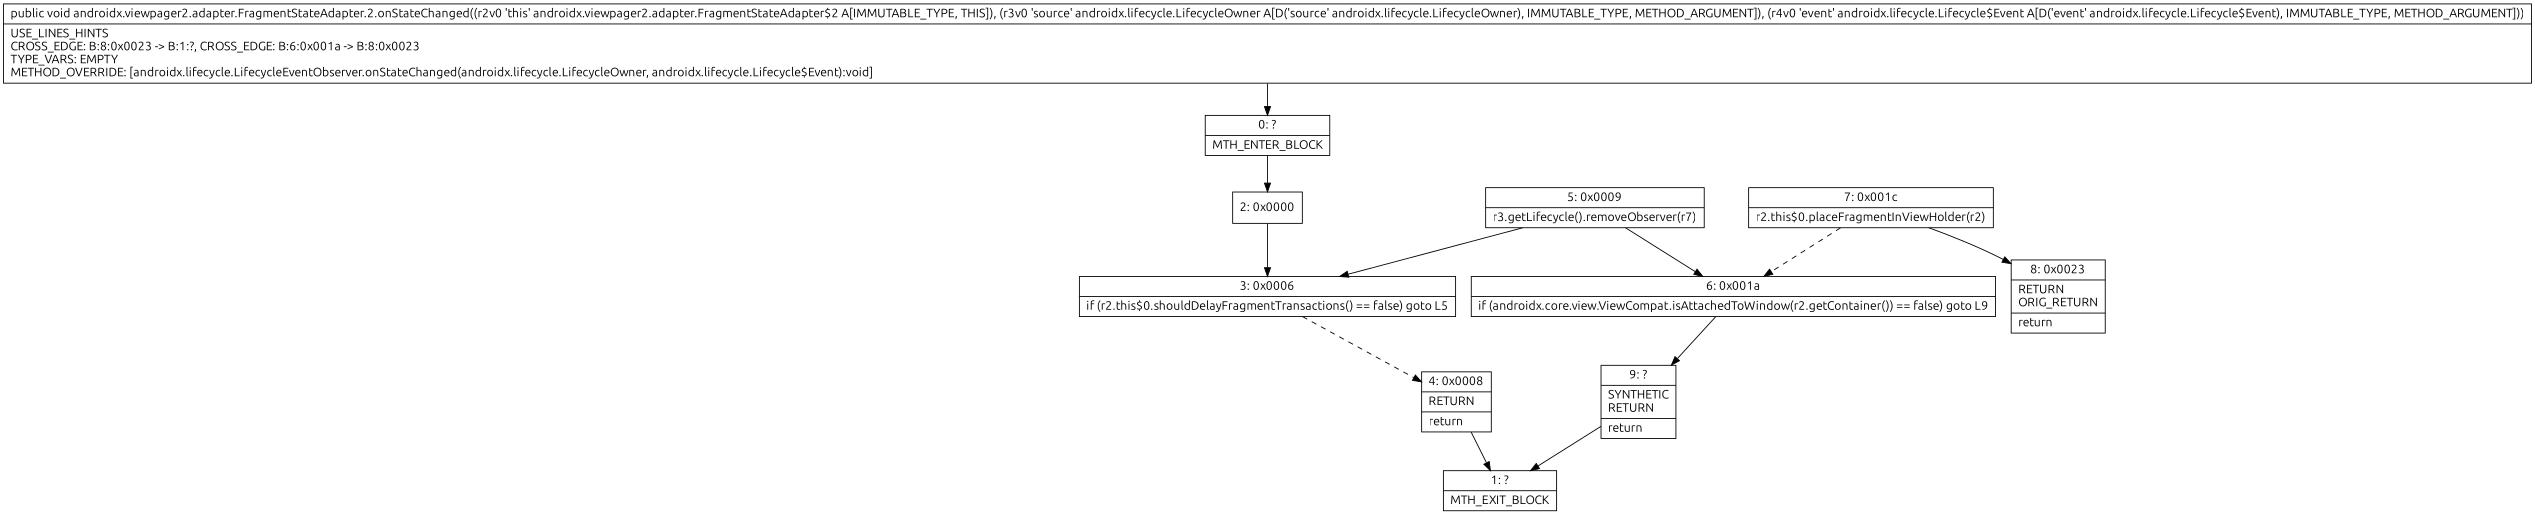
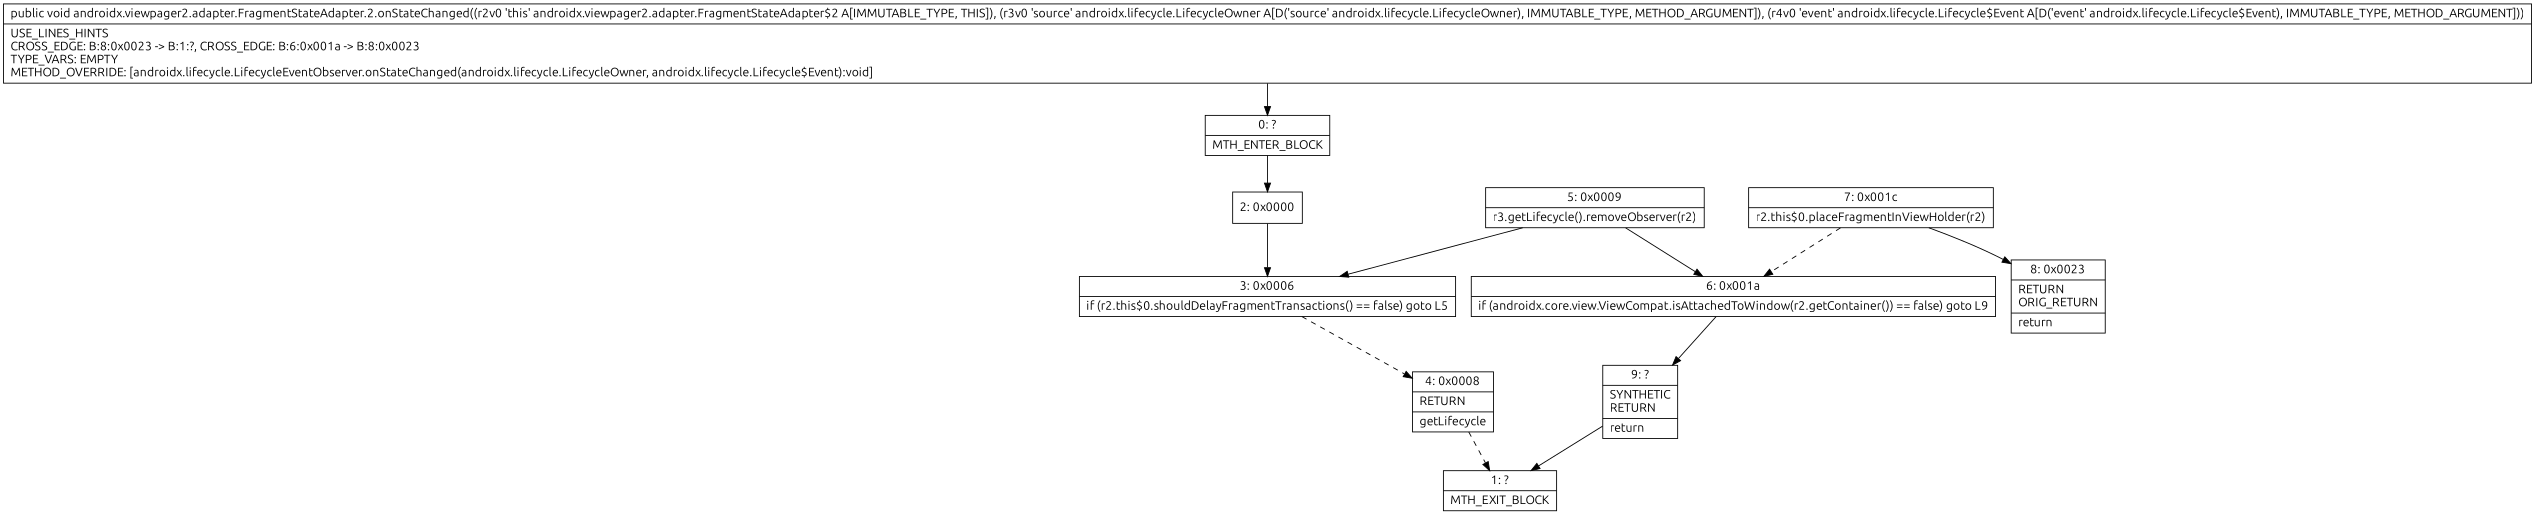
node "5: 0x0009": text "r3.getLifecycle().removeObserver(r7)" -> "r3.getLifecycle().removeObserver(r2)"
node "4: 0x0008": text "return" -> "getLifecycle"
edge "4: 0x0008" -> "1: ?": style solid -> dashed
